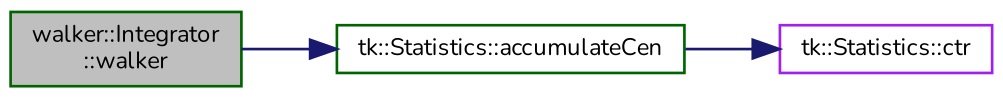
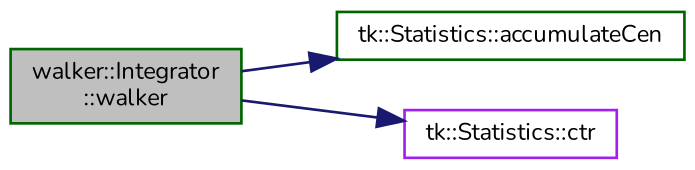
edge "tk::Statistics::accumulateCen" -> "tk::Statistics::ctr": now "walker::Integrator ::walker" -> "tk::Statistics::ctr"
